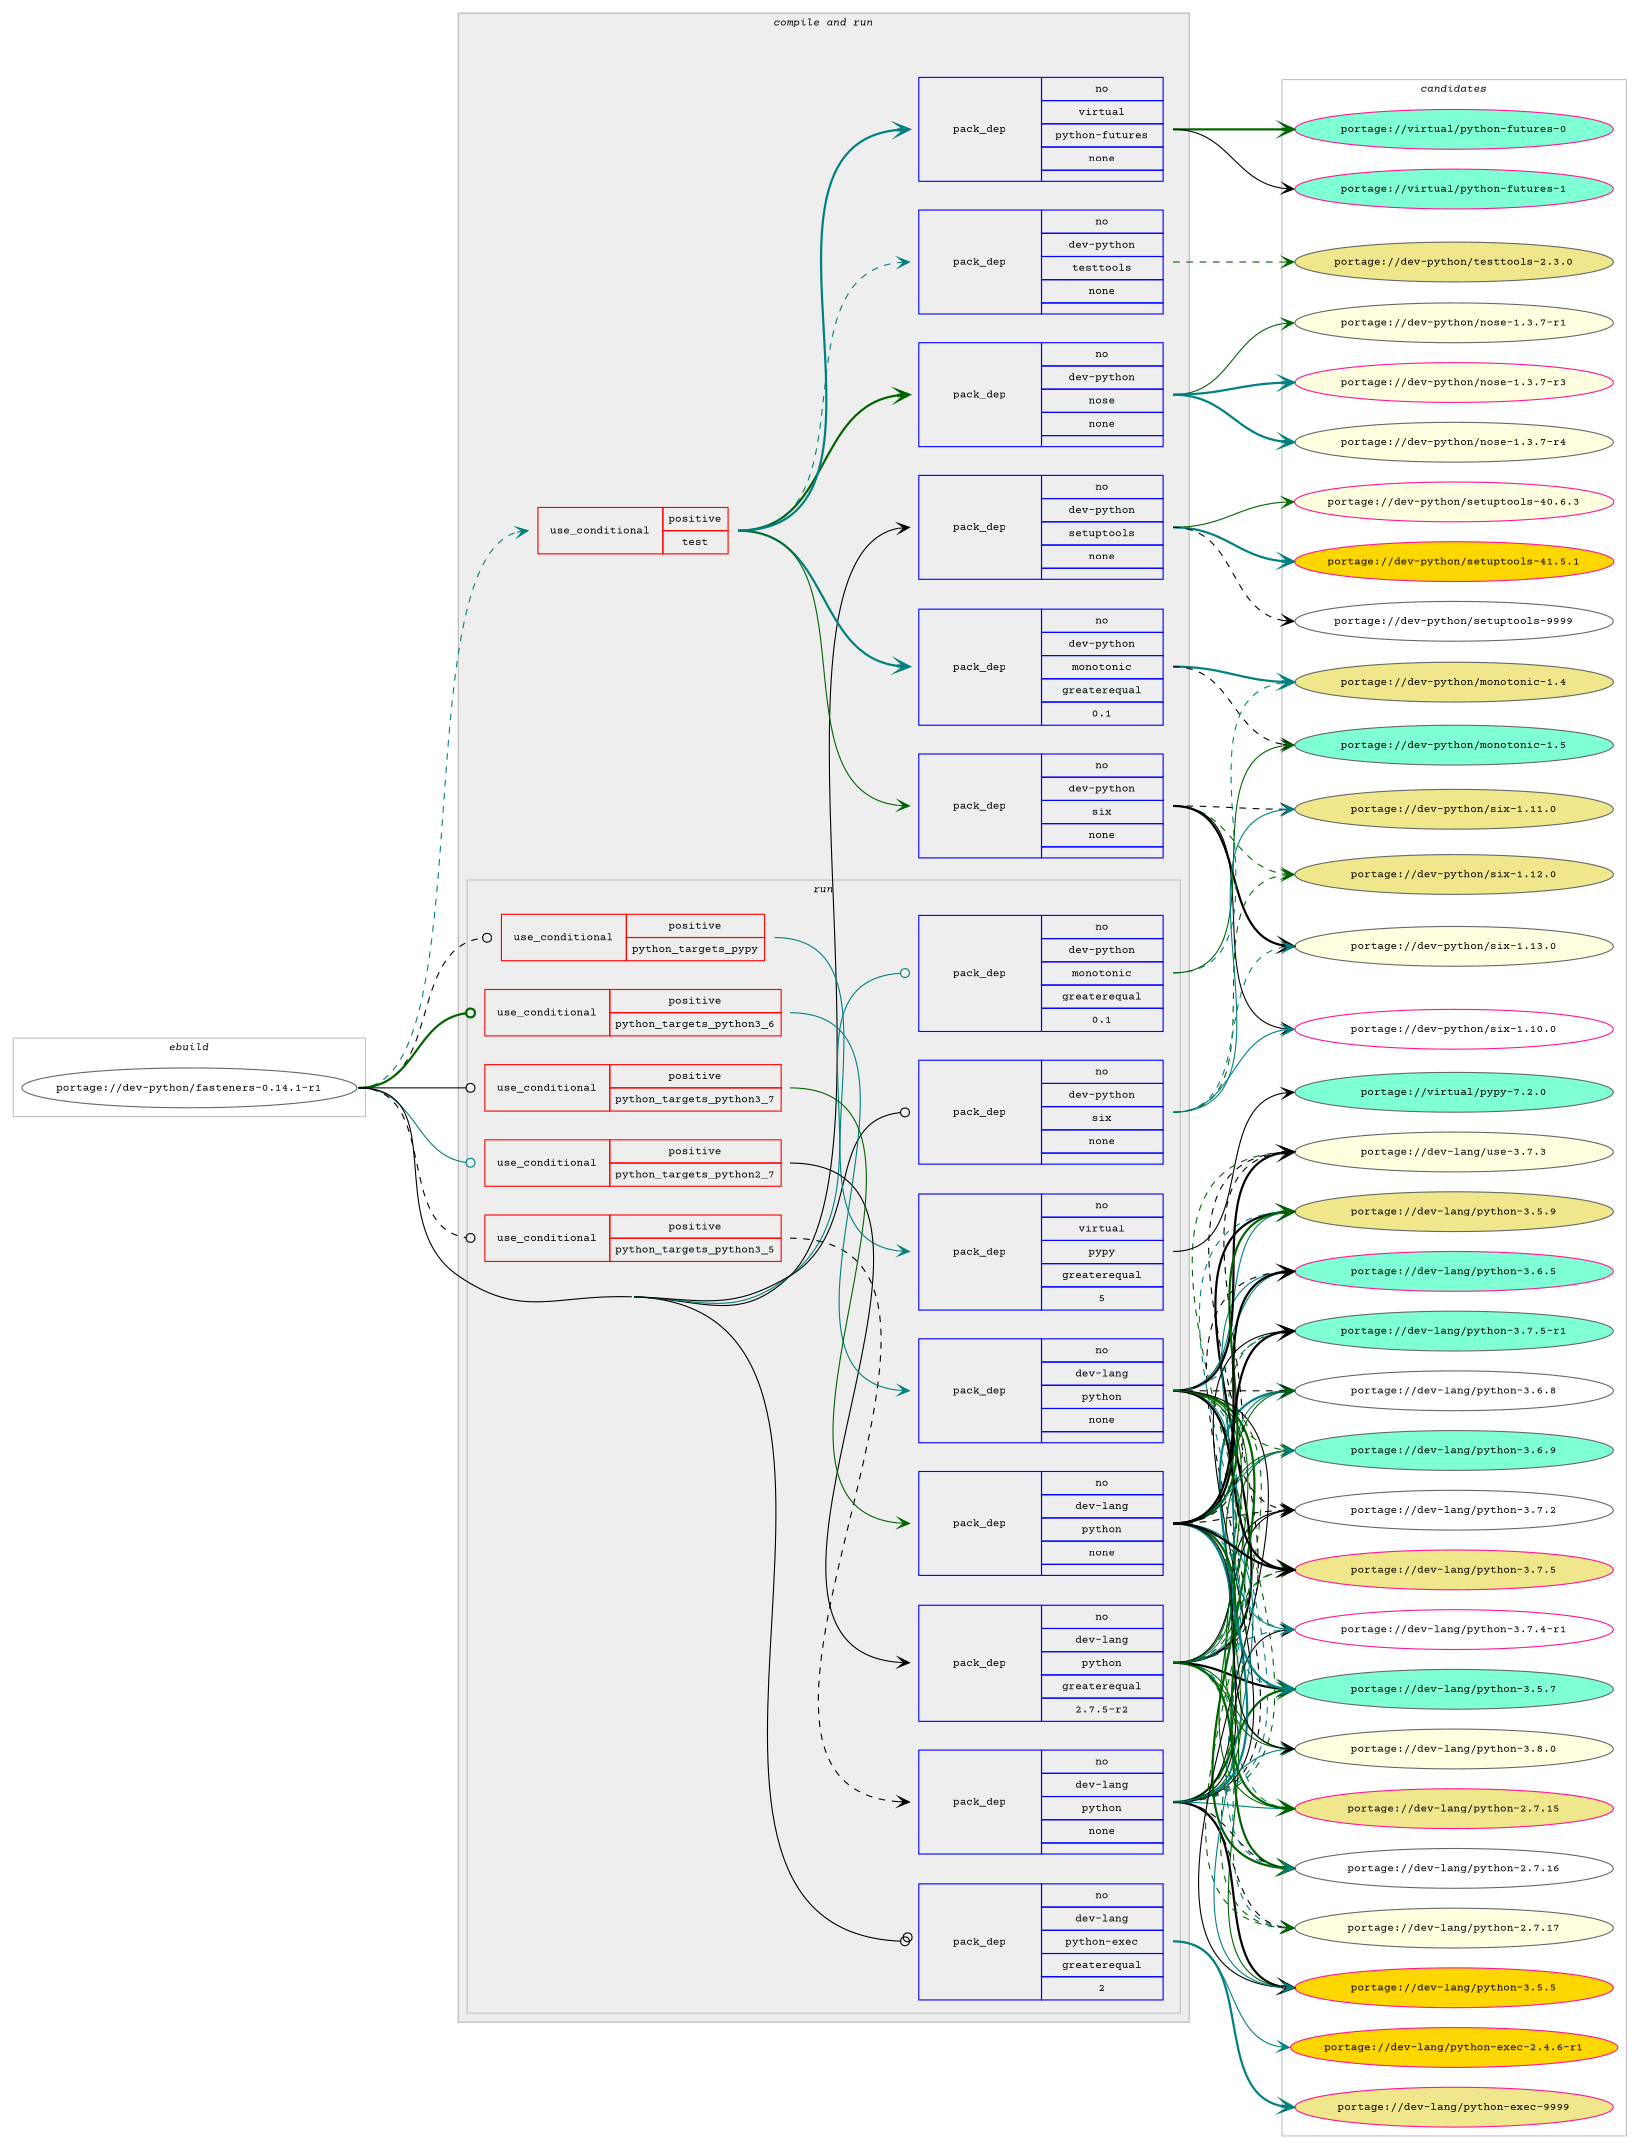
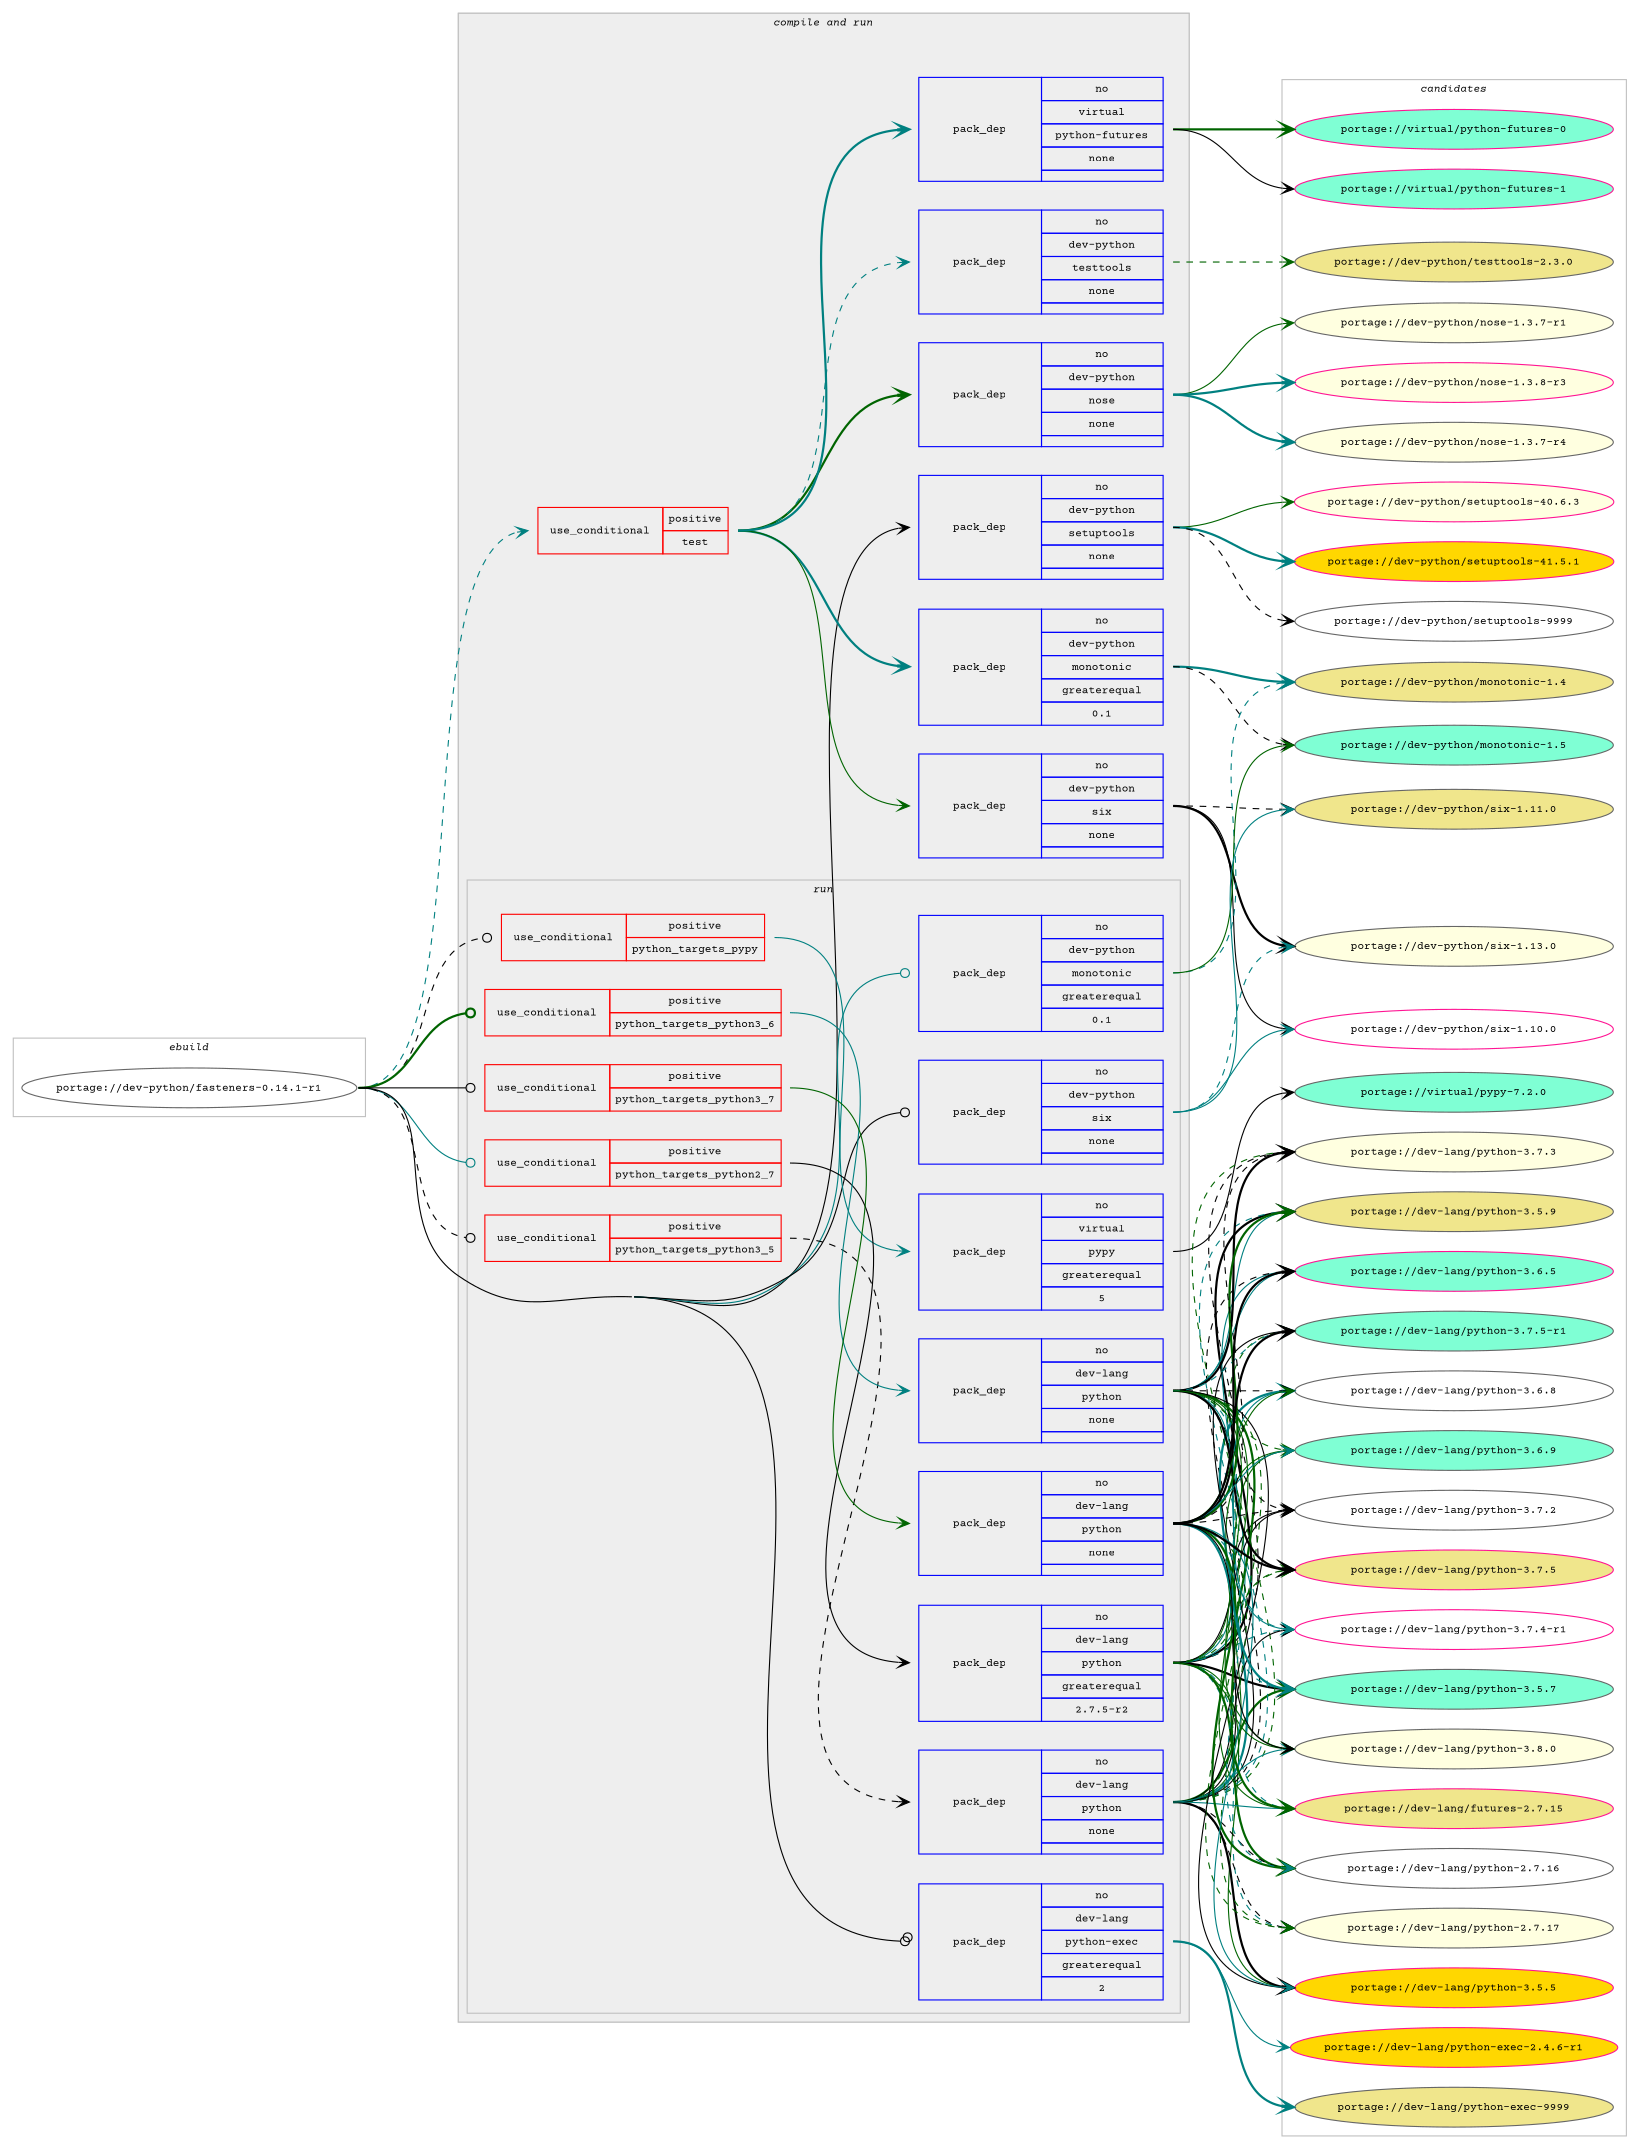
node "portage://dev-python/nose-1.3.7-r3": label "portage://dev-python/nose-1.3.7-r3" -> "portage://dev-python/nose-1.3.8-r3"
node "portage://dev-python/six-1.12.0": removed
node "portage://dev-lang/use-3.7.3": label "portage://dev-lang/use-3.7.3" -> "portage://dev-lang/python-3.7.3"
node "portage://dev-lang/python-2.7.15": label "portage://dev-lang/python-2.7.15" -> "portage://dev-lang/futures-2.7.15"
node "portage://dev-lang/python-exec-9999": color deeppink -> gray40
